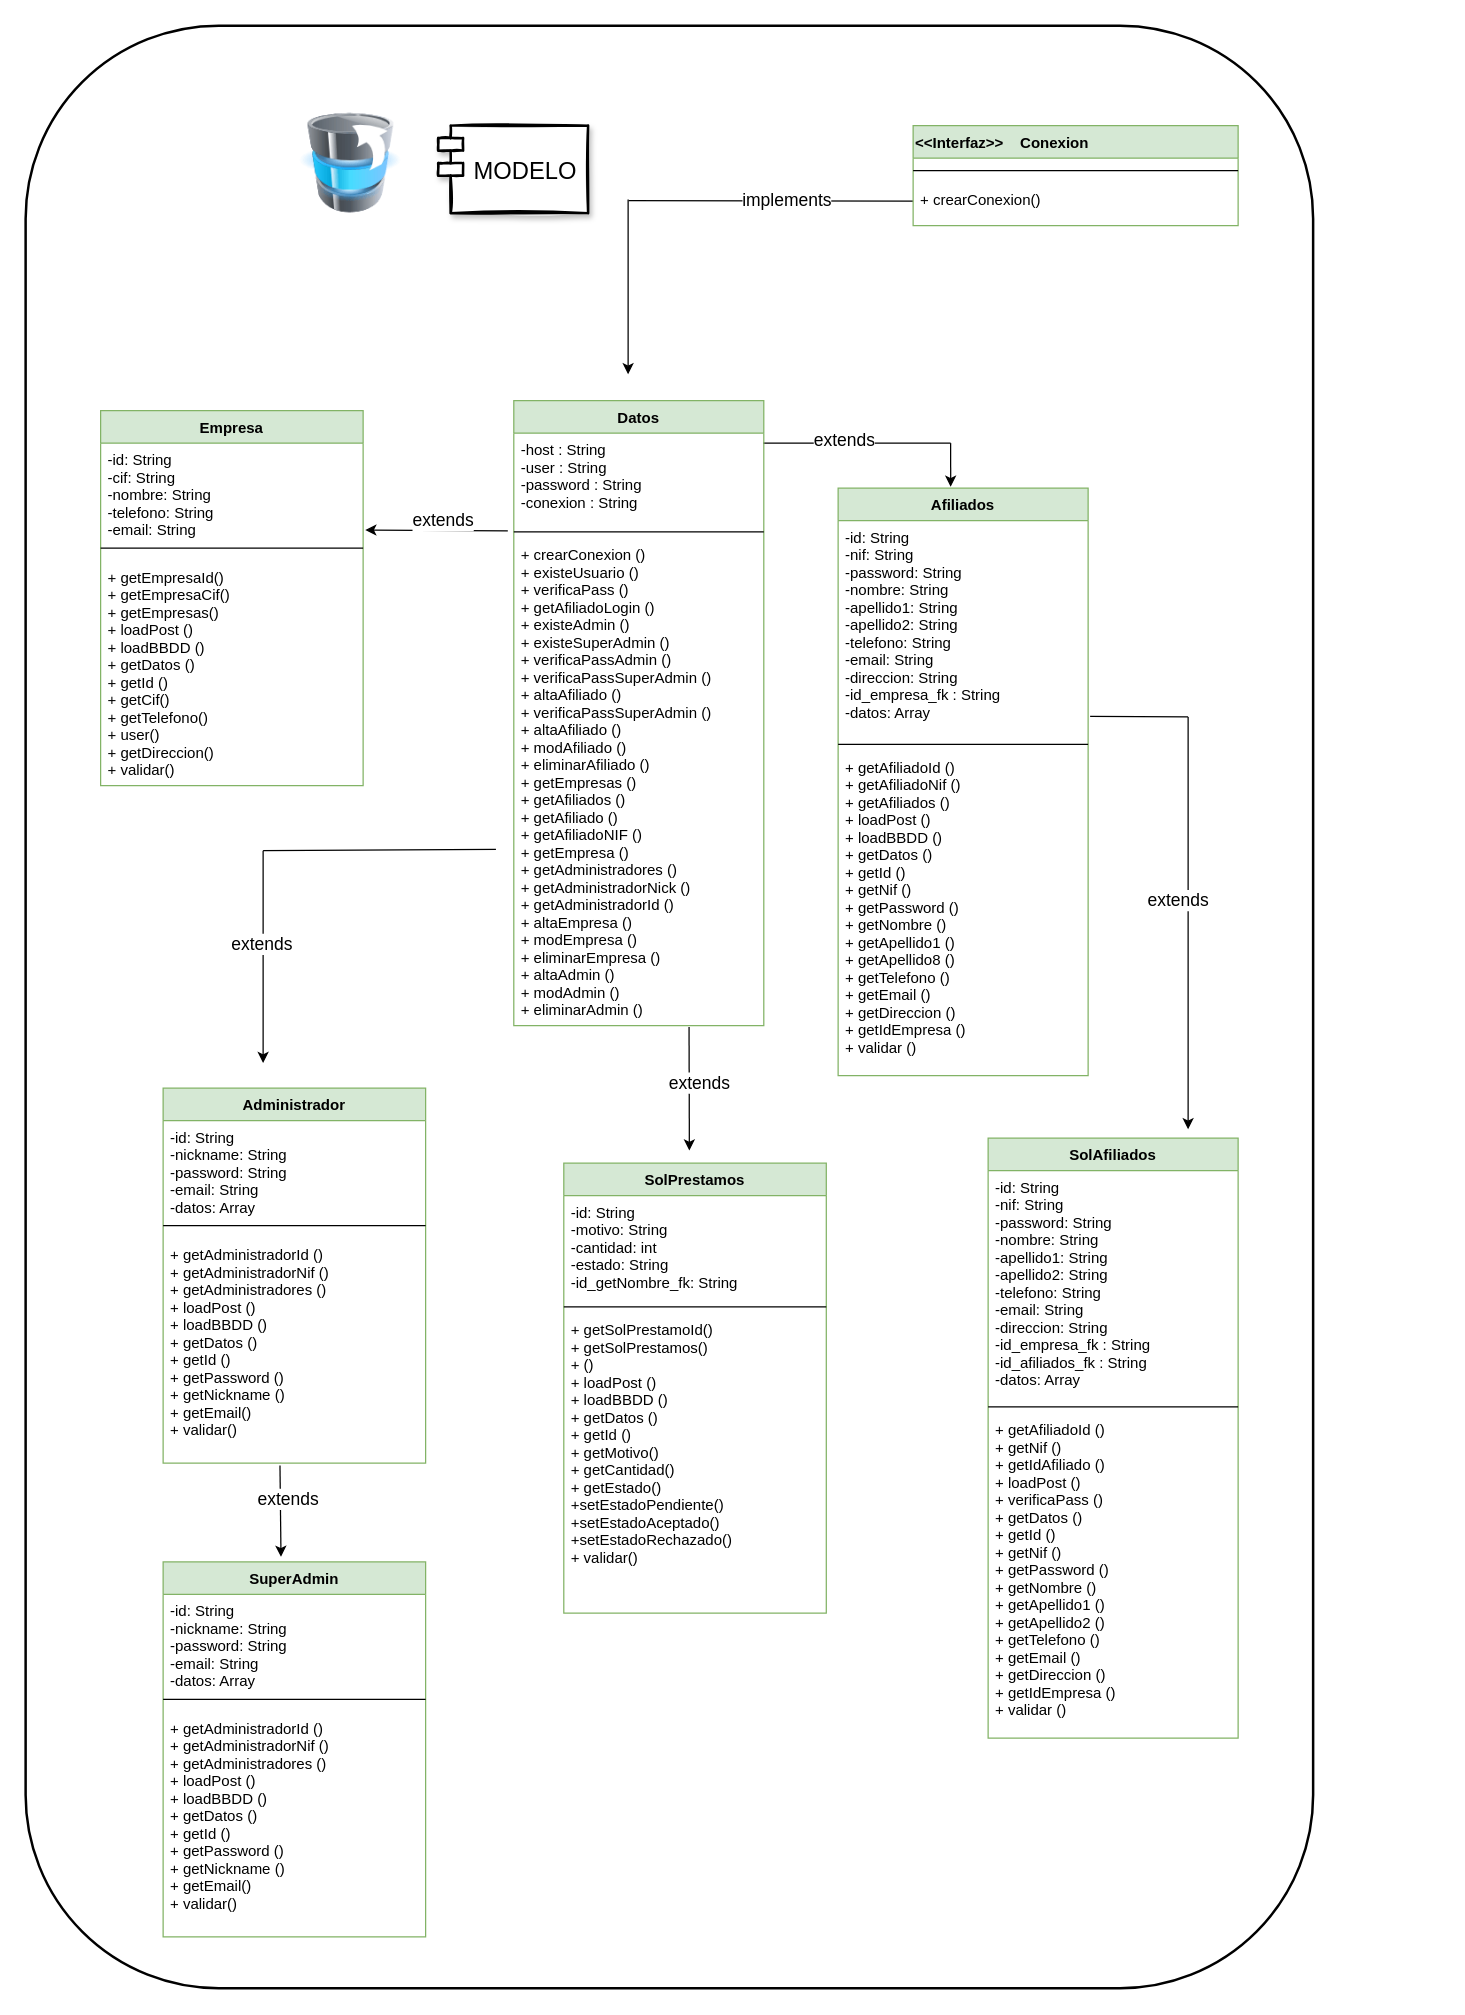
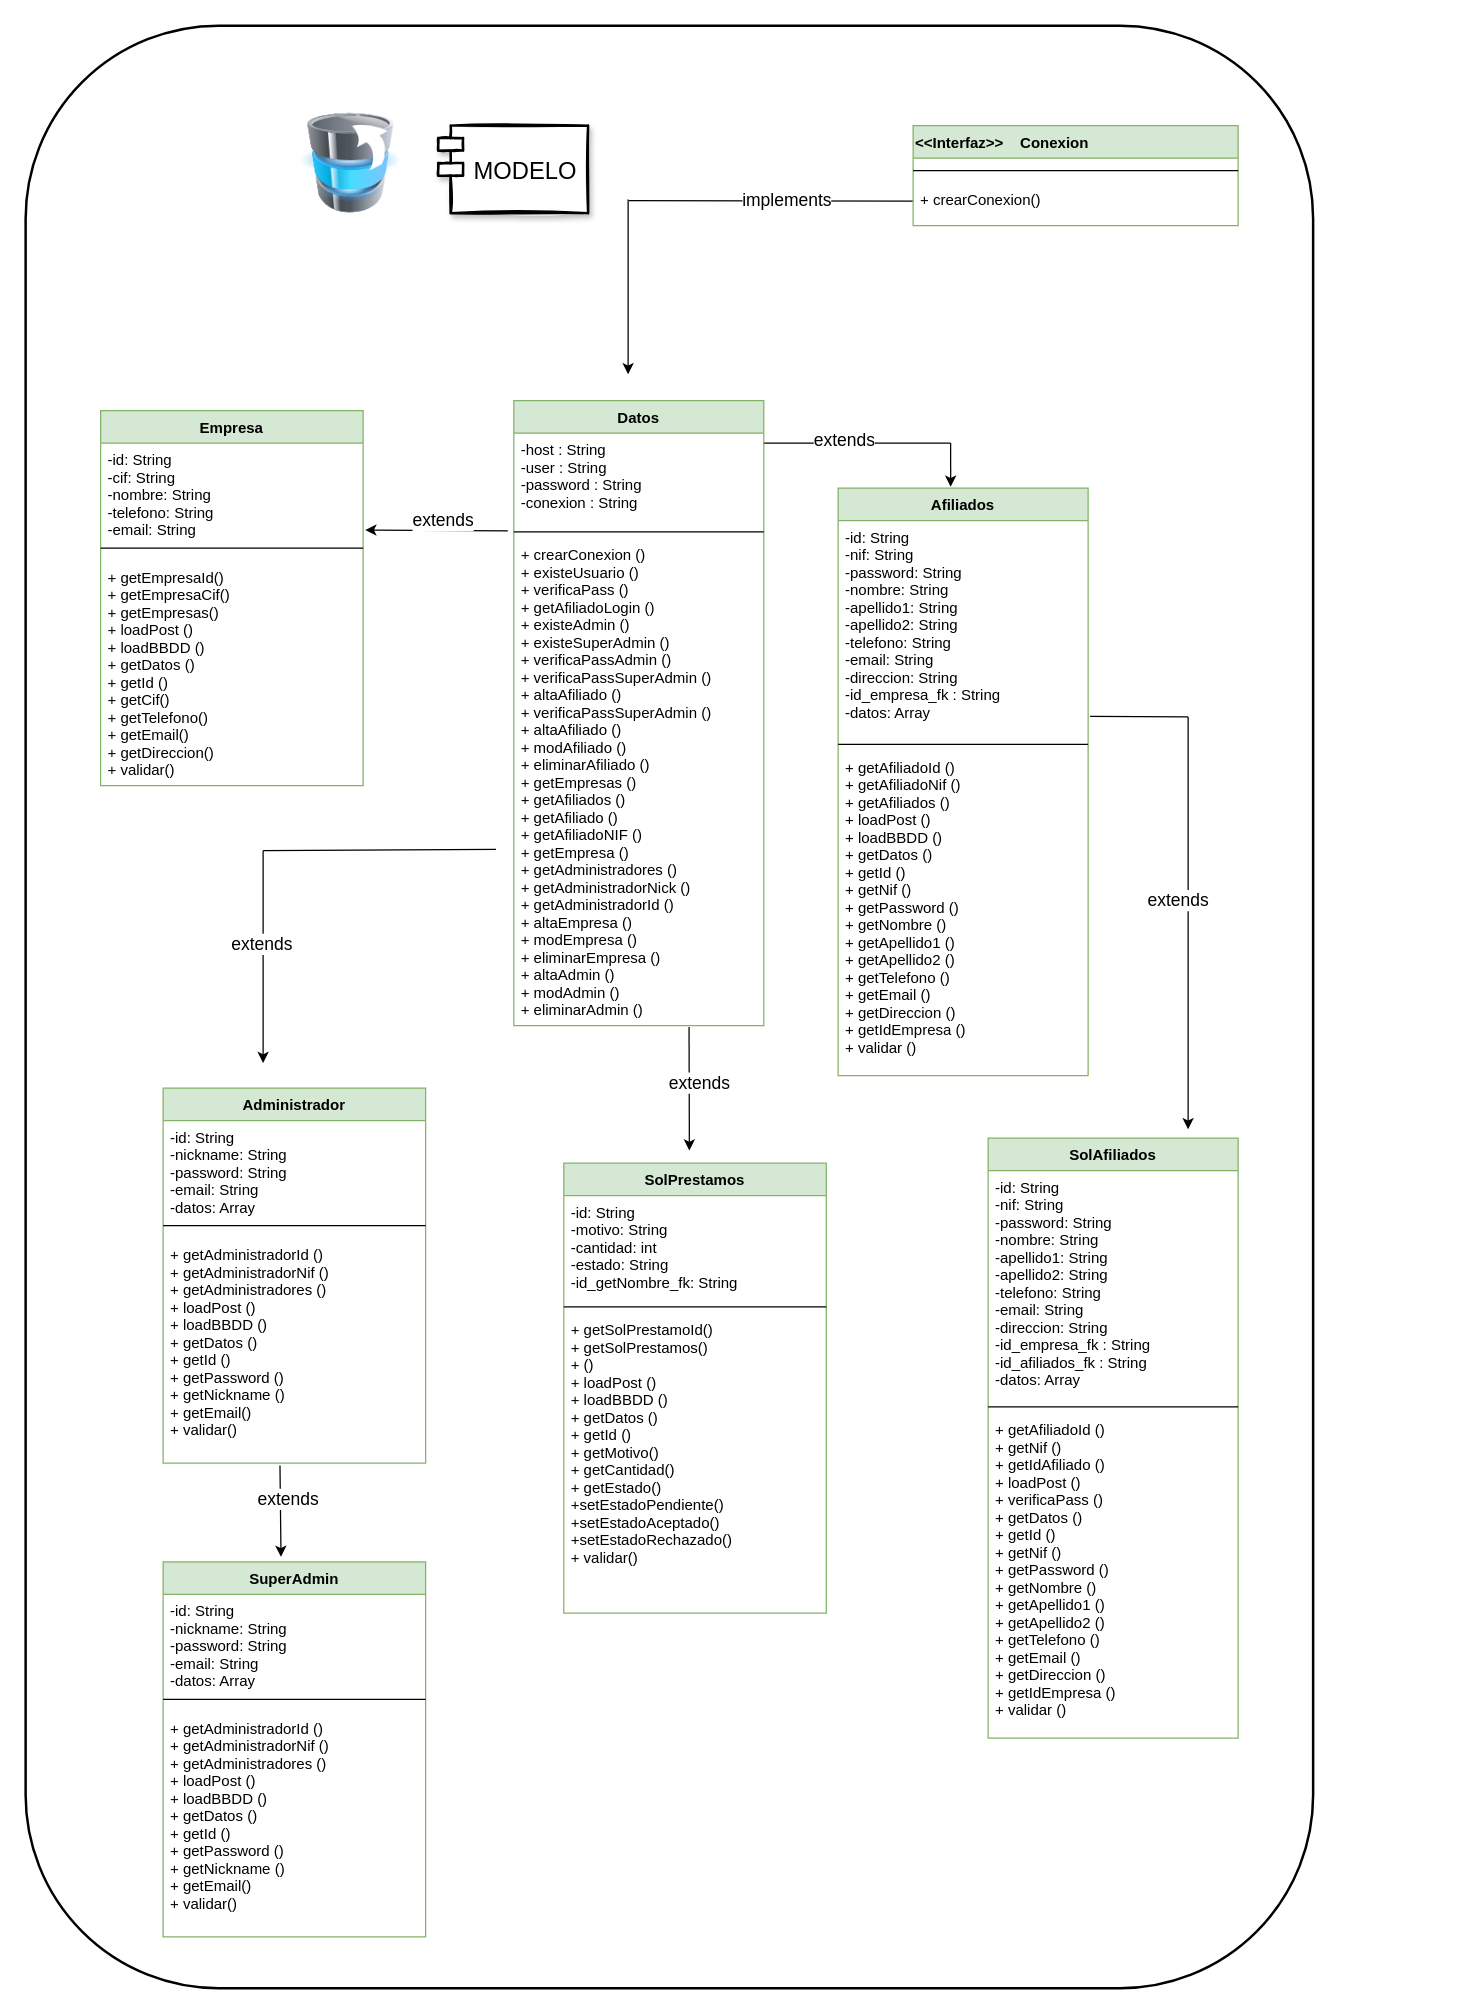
node "+ getEmpresaId() + getEmpresaCif() + getEmpresas() + loadPost () + loadBBDD () + getDatos () + getId () + getCif() + getTelefono() + user() + getDireccion() + validar()": label "+ getEmpresaId() + getEmpresaCif() + getEmpresas() + loadPost () + loadBBDD () + getDatos () + getId () + getCif() + getTelefono() + user() + getDireccion() + validar()" -> "+ getEmpresaId() + getEmpresaCif() + getEmpresas() + loadPost () + loadBBDD () + getDatos () + getId () + getCif() + getTelefono() + getEmail() + getDireccion() + validar()"
node "+ getAfiliadoId () + getAfiliadoNif () + getAfiliados () + loadPost () + loadBBDD () + getDatos () + getId () + getNif () + getPassword () + getNombre () + getApellido1 () + getApellido8 () + getTelefono () + getEmail () + getDireccion () + getIdEmpresa () + validar ()": label "+ getAfiliadoId () + getAfiliadoNif () + getAfiliados () + loadPost () + loadBBDD () + getDatos () + getId () + getNif () + getPassword () + getNombre () + getApellido1 () + getApellido8 () + getTelefono () + getEmail () + getDireccion () + getIdEmpresa () + validar ()" -> "+ getAfiliadoId () + getAfiliadoNif () + getAfiliados () + loadPost () + loadBBDD () + getDatos () + getId () + getNif () + getPassword () + getNombre () + getApellido1 () + getApellido2 () + getTelefono () + getEmail () + getDireccion () + getIdEmpresa () + validar ()"
